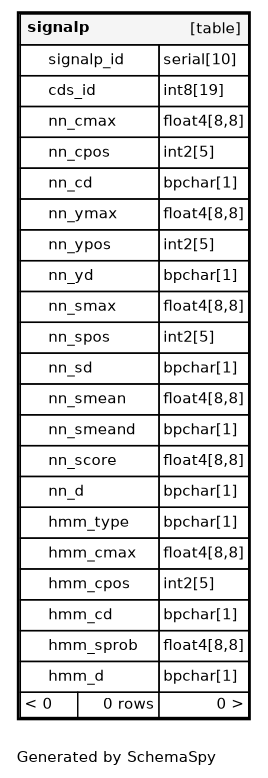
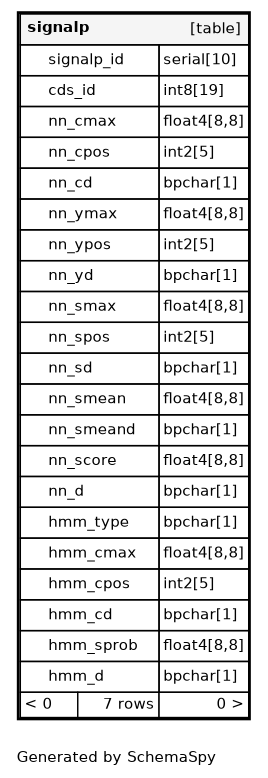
node "signalp": text "0 rows" -> "7 rows"
